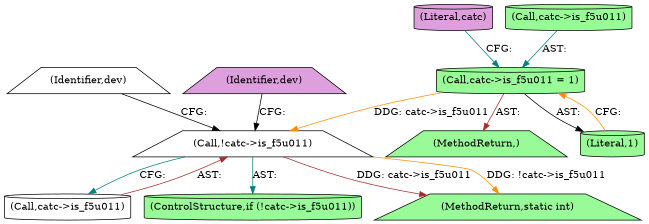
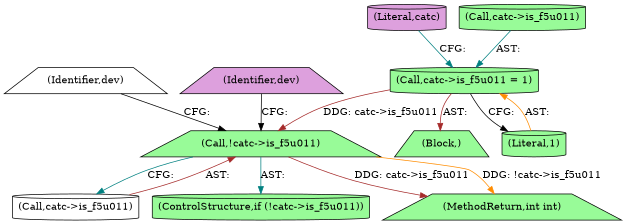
edge "(Call,catc->is_f5u011 = 1)" -> "(Call,!catc->is_f5u011)": color darkorange -> brown
edge "(Call,catc->is_f5u011 = 1)" -> "(Literal,1)": label "AST: " -> "CFG: "
edge "(Literal,1)" -> "(Call,catc->is_f5u011 = 1)": label "CFG: " -> "AST: "
node "(Call,!catc->is_f5u011)": fillcolor white -> palegreen
node "(MethodReturn,)": label "(MethodReturn,)" -> "(Block,)"
node "(MethodReturn,static int)": label "(MethodReturn,static int)" -> "(MethodReturn,int int)"
